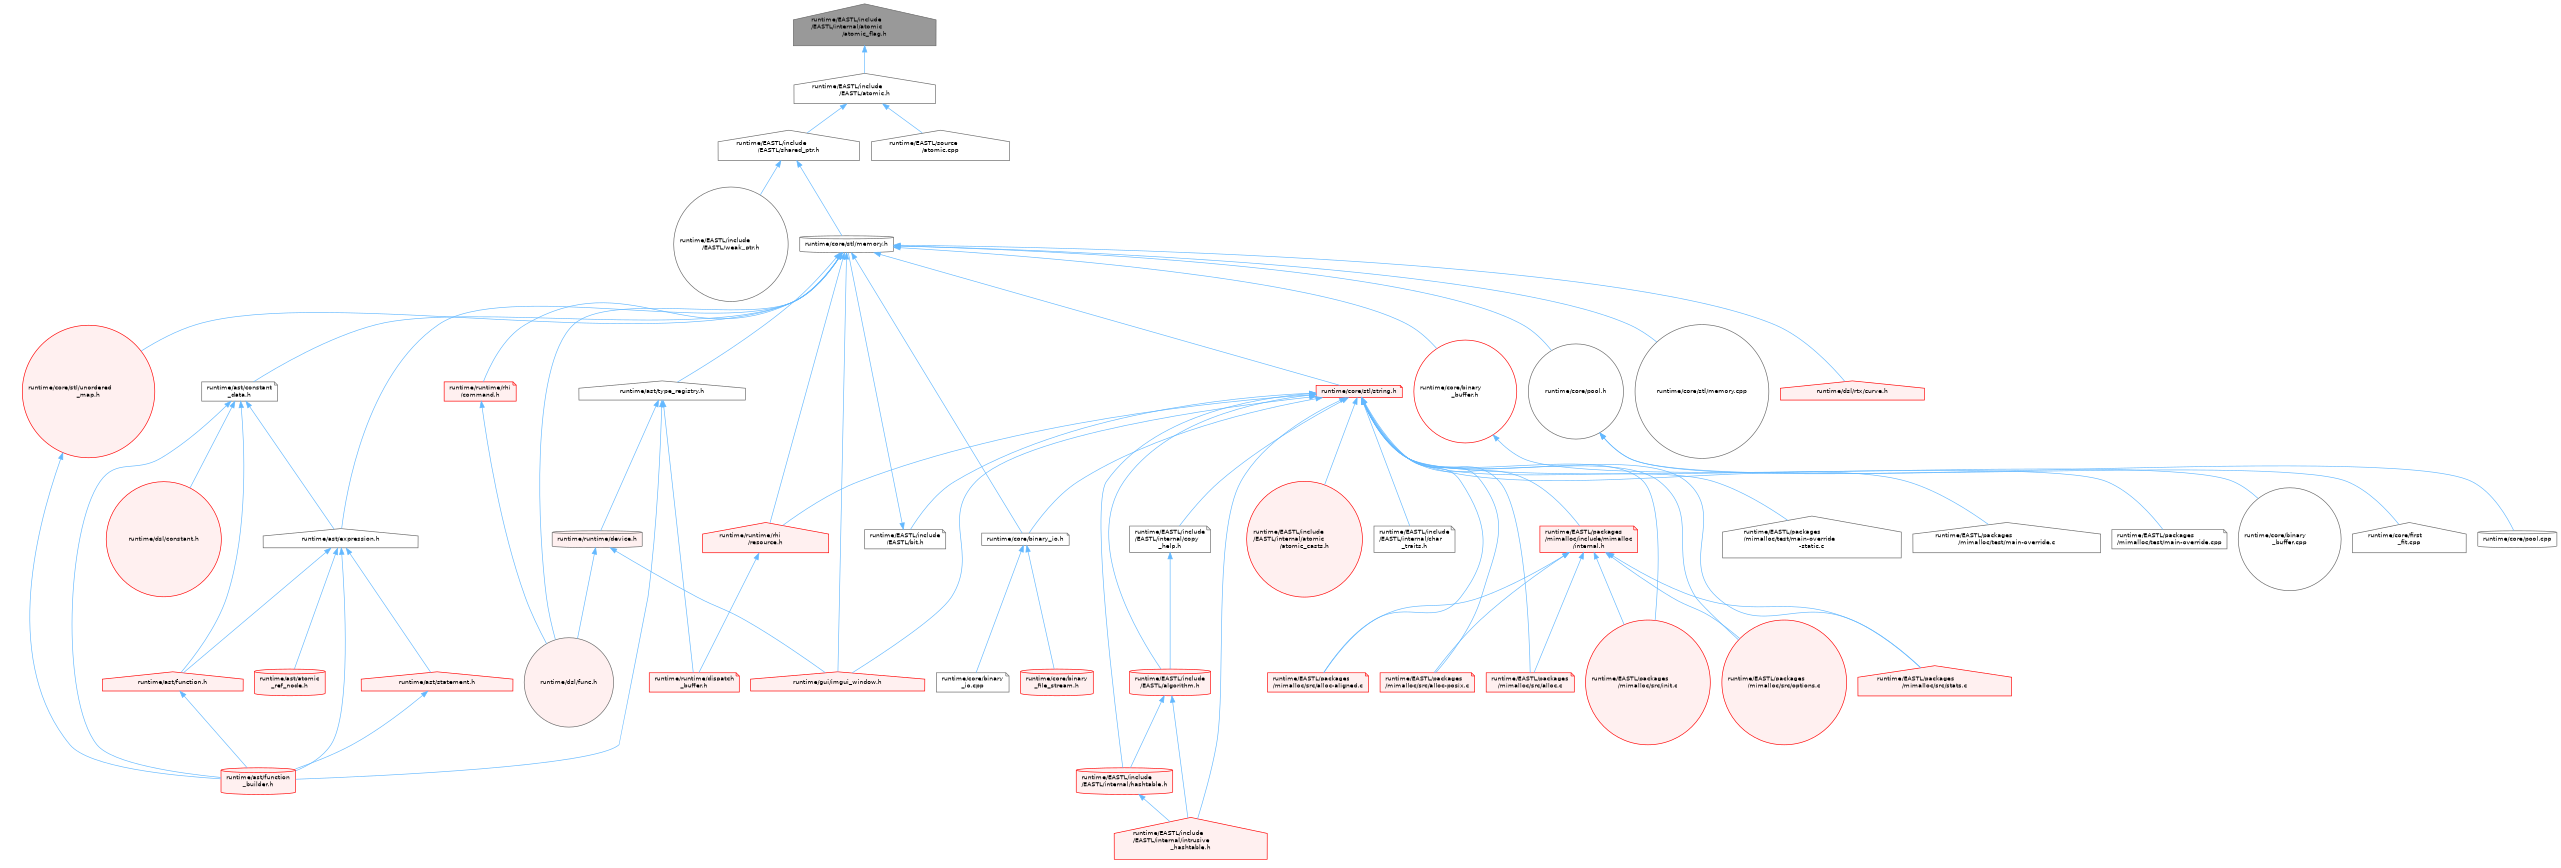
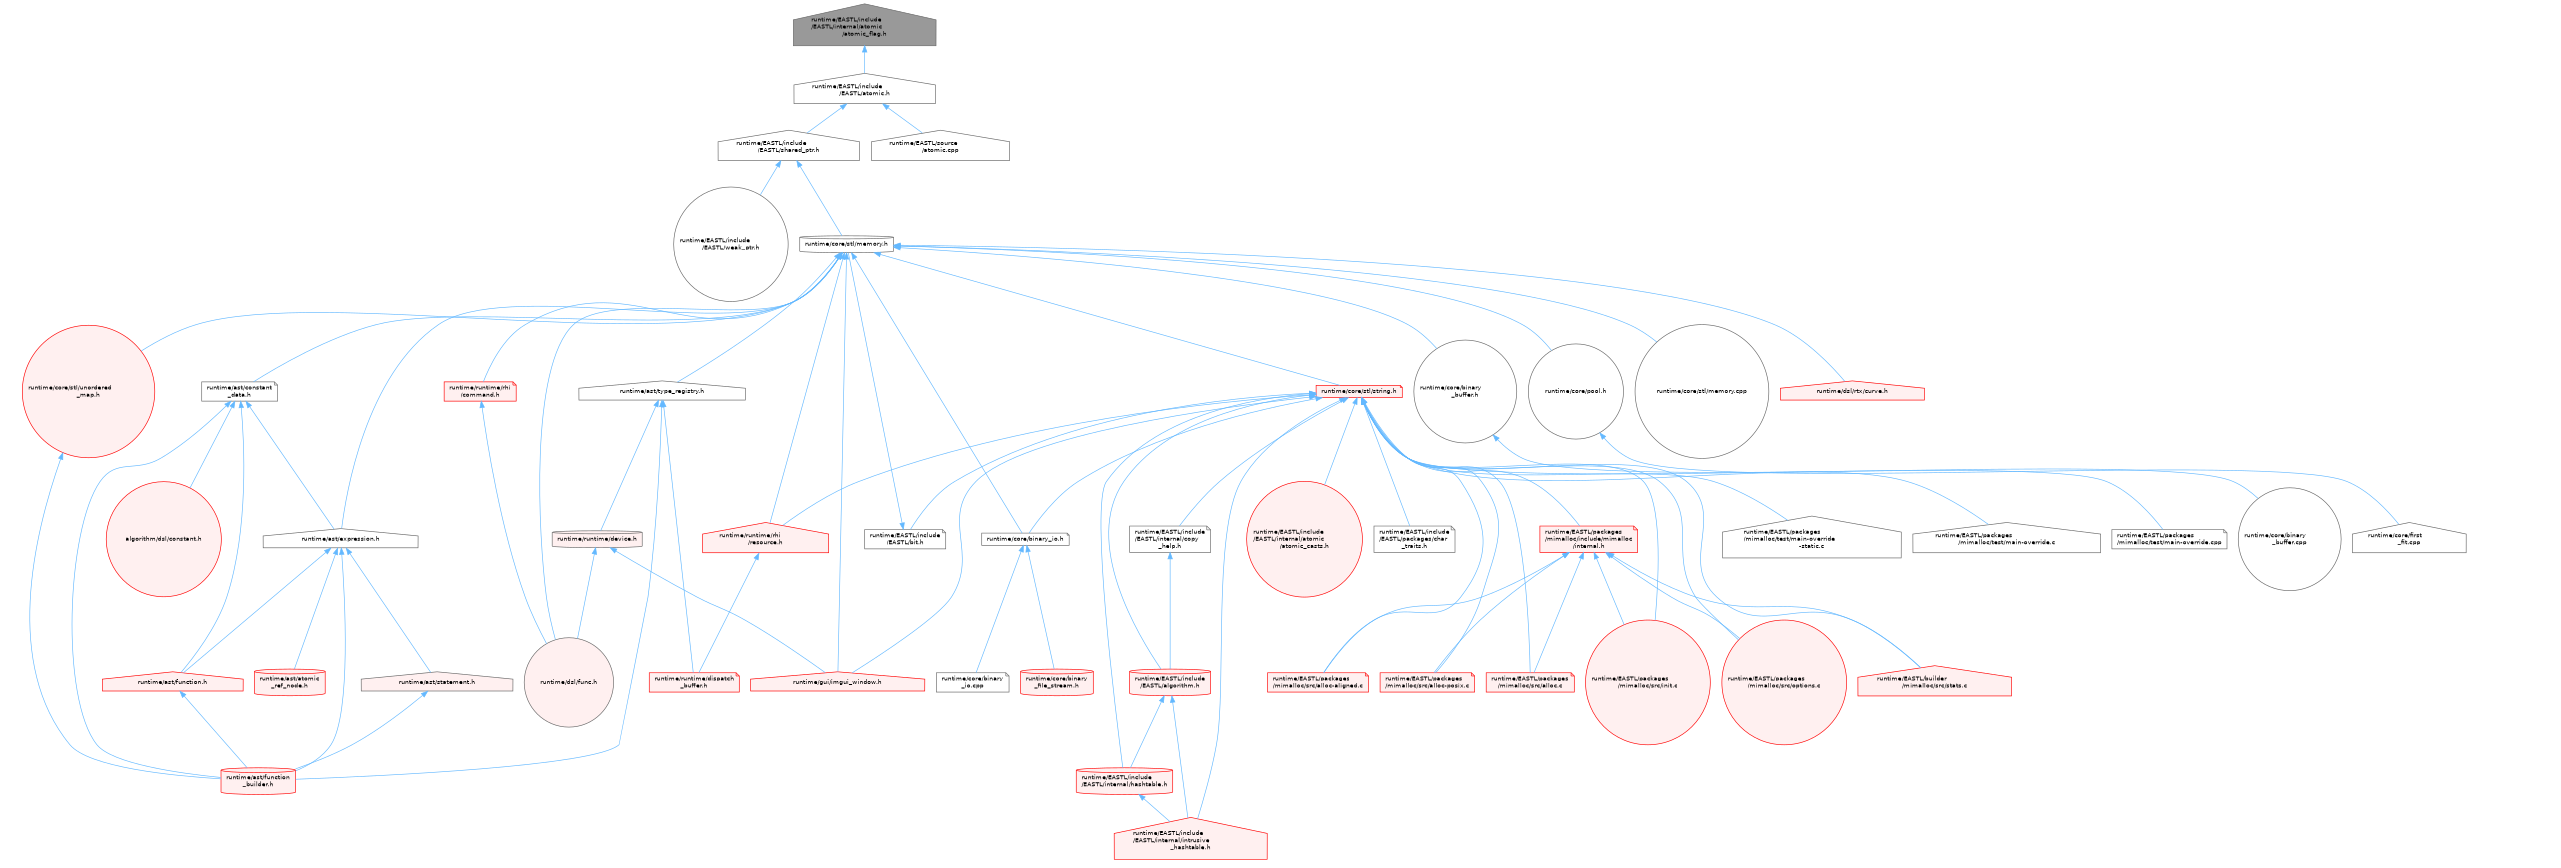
node "runtime/core/binary _buffer.h": color red -> grey40
node "runtime/dsl/constant.h": label "runtime/dsl/constant.h" -> "algorithm/dsl/constant.h"
node "runtime/EASTL/include /EASTL/internal/char _traits.h": label "runtime/EASTL/include /EASTL/internal/char _traits.h" -> "runtime/EASTL/include /EASTL/packages/char _traits.h"
node "runtime/core/pool.cpp": removed
node "runtime/ast/statement.h": color red -> grey40
node "runtime/EASTL/packages /mimalloc/src/stats.c": label "runtime/EASTL/packages /mimalloc/src/stats.c" -> "runtime/EASTL/builder /mimalloc/src/stats.c"
